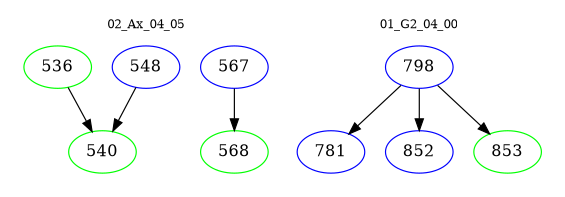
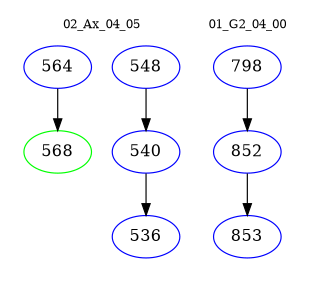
node "536": color green -> blue
node "567": label "567" -> "564"
edge "536" -> "540": reversed
edge "798" -> "853": now "852" -> "853"
node "540": color green -> blue
node "781": removed
node "853": color green -> blue
